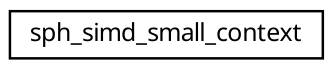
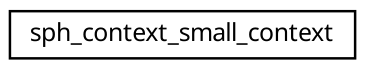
node "sph_simd_small_context": label "sph_simd_small_context" -> "sph_context_small_context"
